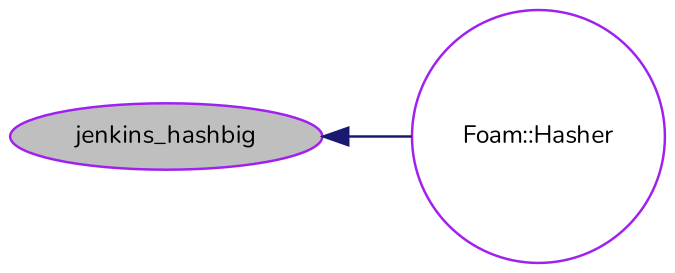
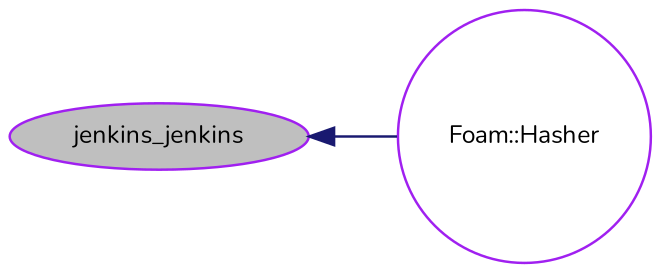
node "jenkins_hashbig": label "jenkins_hashbig" -> "jenkins_jenkins"
